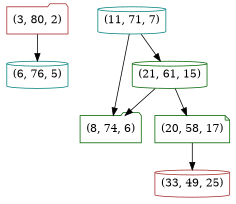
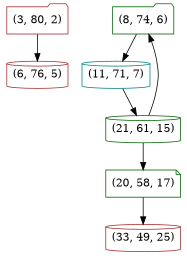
edge "(11, 71, 7)" -> "(8, 74, 6)": reversed
node "(6, 76, 5)": color teal -> brown
